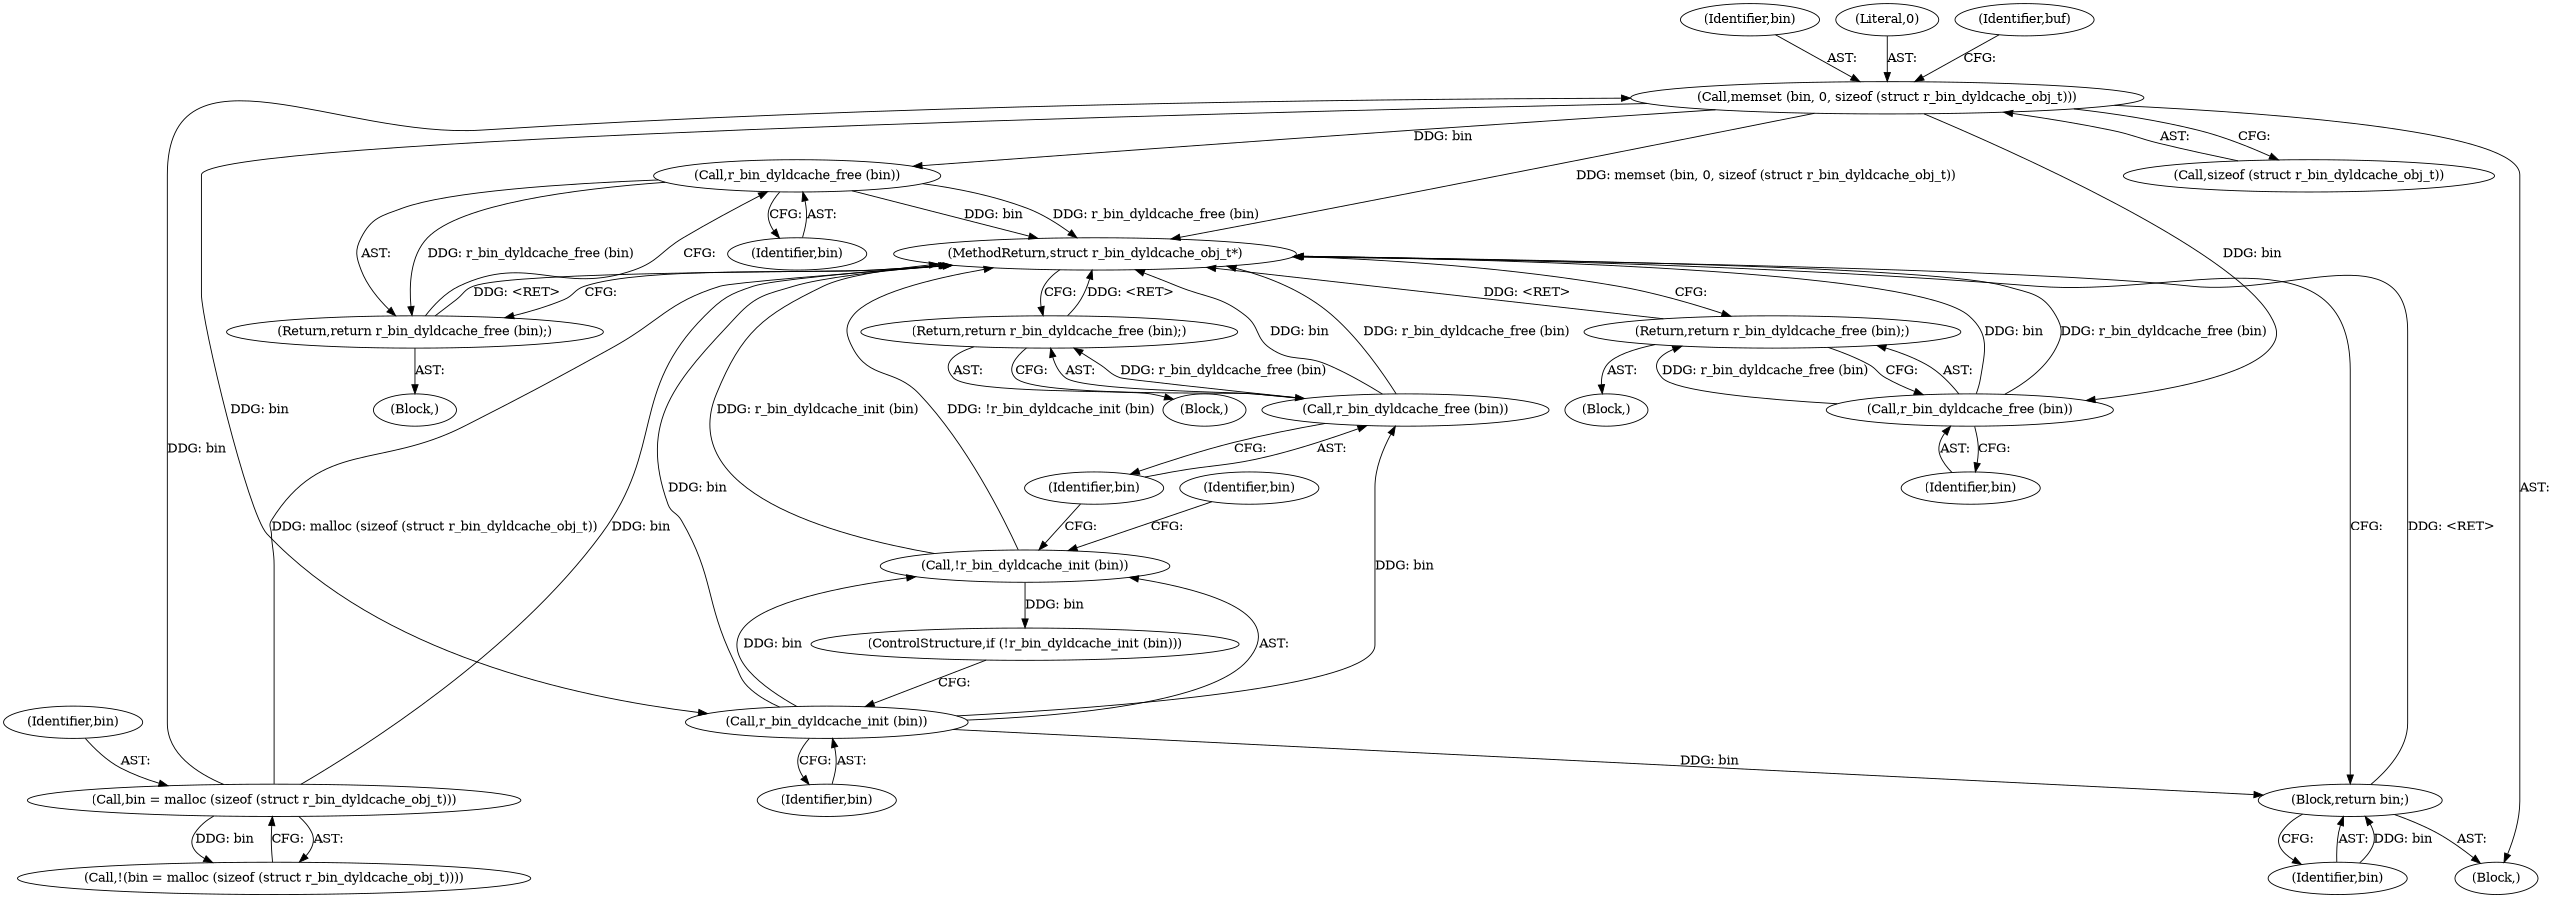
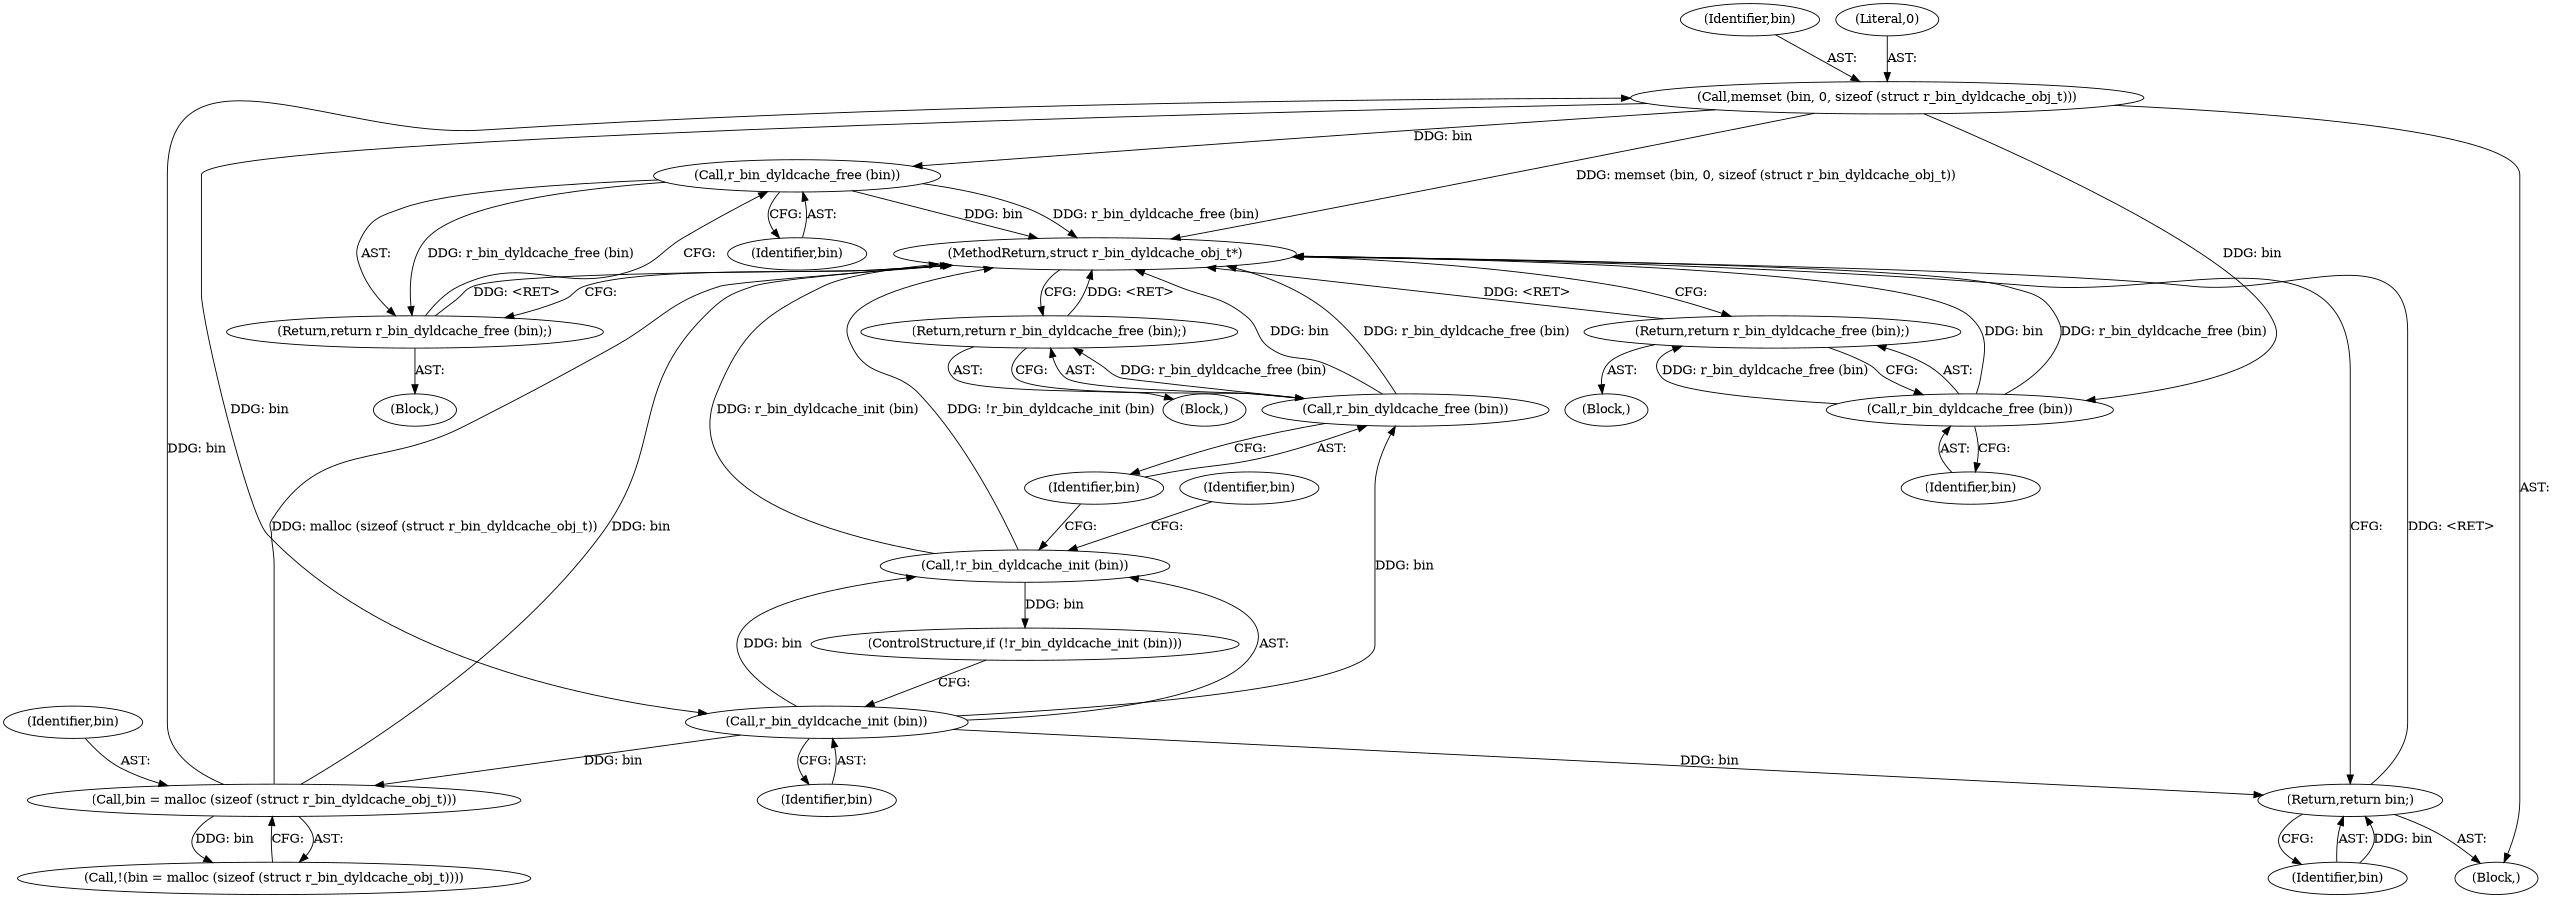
node "(Identifier,buf)": removed
node "(Call,sizeof (struct r_bin_dyldcache_obj_t))": removed
edge "(Call,r_bin_dyldcache_init (bin))" -> "(MethodReturn,struct r_bin_dyldcache_obj_t*)": now "(Call,r_bin_dyldcache_init (bin))" -> "(Call,bin = malloc (sizeof (struct r_bin_dyldcache_obj_t)))"
node "(Block,return bin;)": label "(Block,return bin;)" -> "(Return,return bin;)"
